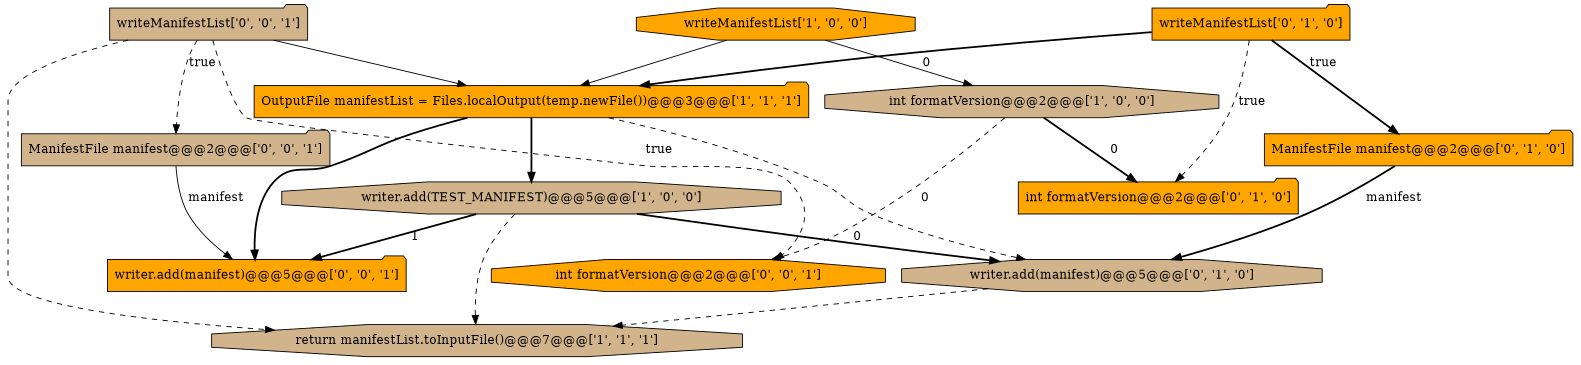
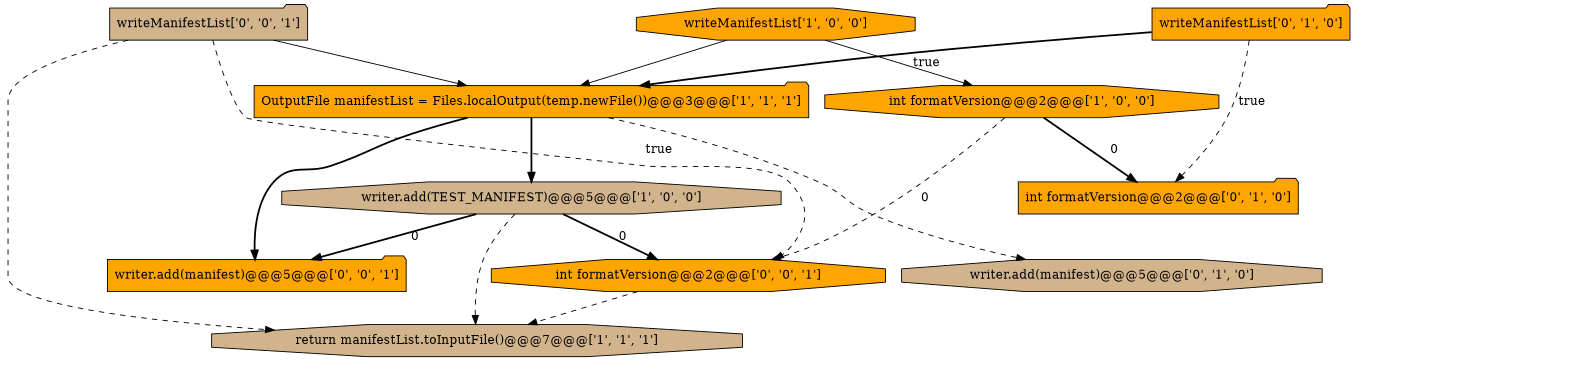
edge "writeManifestList['1', '0', '0']" -> "int formatVersion@@@2@@@['1', '0', '0']": label "0" -> "true"
node "int formatVersion@@@2@@@['1', '0', '0']": fillcolor tan -> orange
node "ManifestFile manifest@@@2@@@['0', '0', '1']": removed
node "ManifestFile manifest@@@2@@@['0', '1', '0']": removed
edge "writer.add(TEST_MANIFEST)@@@5@@@['1', '0', '0']" -> "writer.add(manifest)@@@5@@@['0', '0', '1']": label "1" -> "0"
edge "writer.add(TEST_MANIFEST)@@@5@@@['1', '0', '0']" -> "writer.add(manifest)@@@5@@@['0', '1', '0']": now "writer.add(TEST_MANIFEST)@@@5@@@['1', '0', '0']" -> "int formatVersion@@@2@@@['0', '0', '1']"
edge "writer.add(manifest)@@@5@@@['0', '1', '0']" -> "return manifestList.toInputFile()@@@7@@@['1', '1', '1']": now "int formatVersion@@@2@@@['0', '0', '1']" -> "return manifestList.toInputFile()@@@7@@@['1', '1', '1']"
